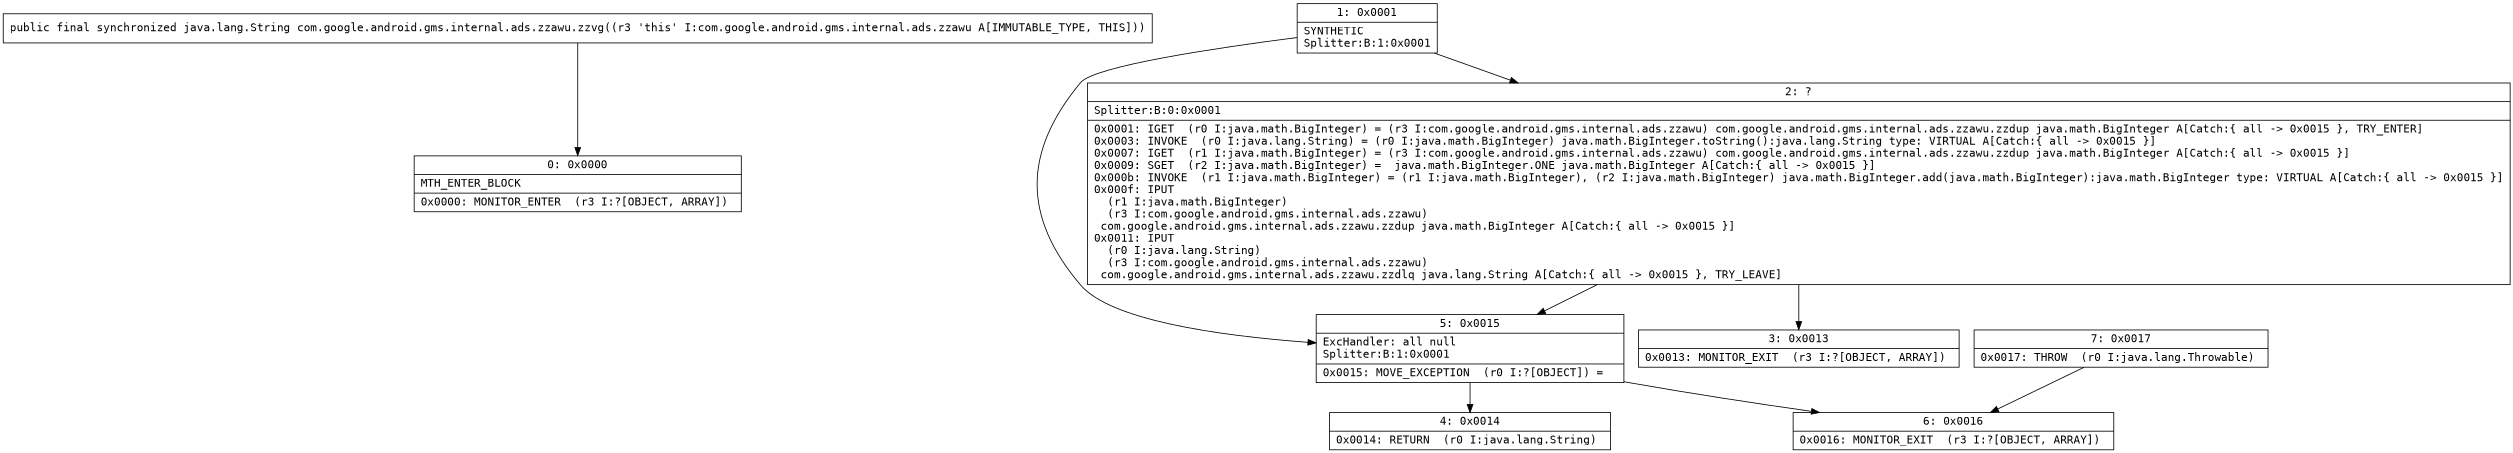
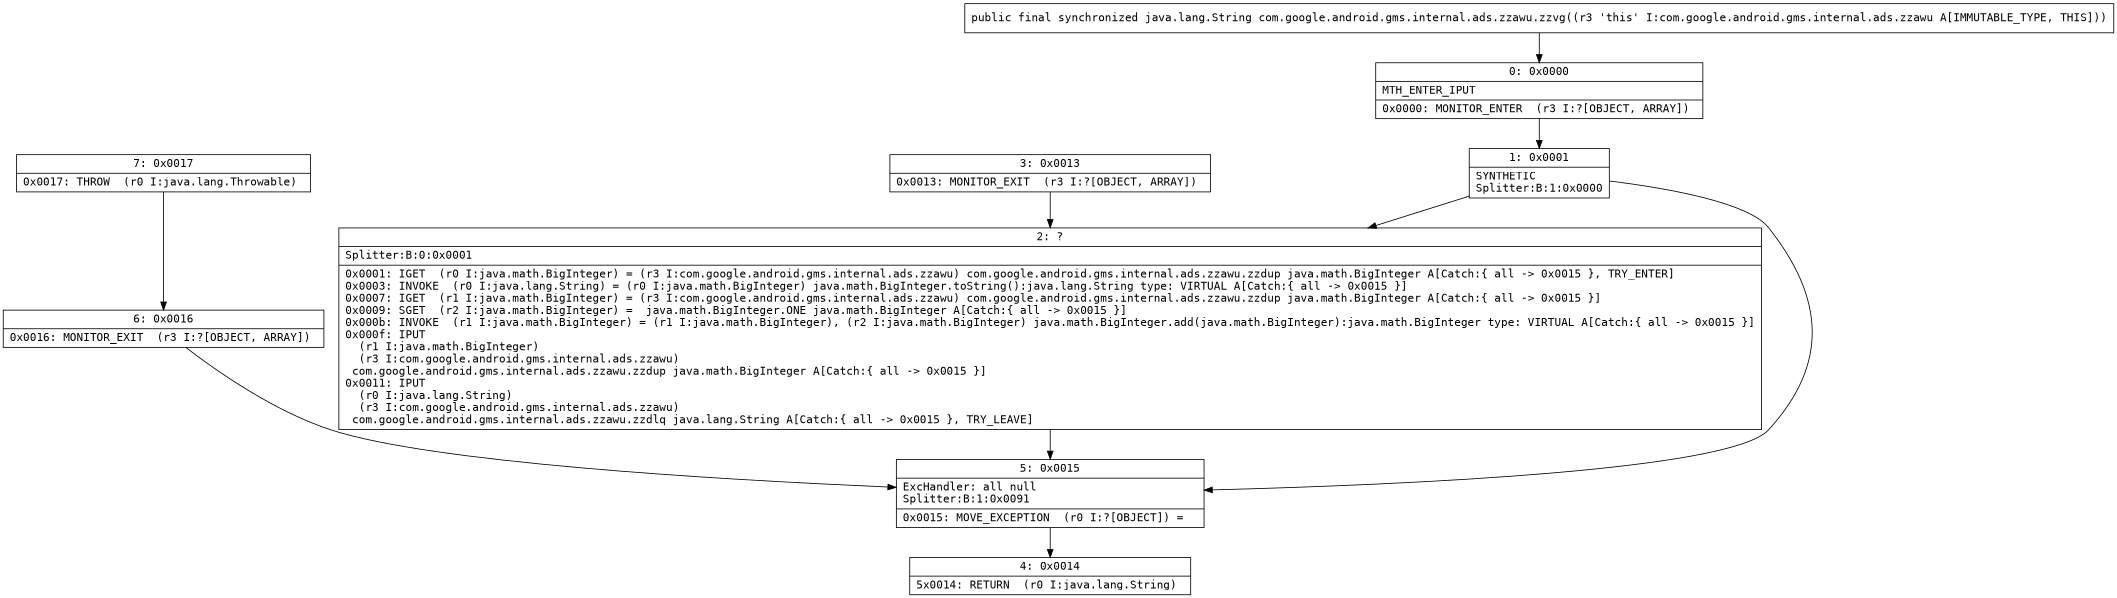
node "1: 0x0001": text "Splitter:B:1:0x0001" -> "Splitter:B:1:0x0000"
edge "0: 0x0000" -> "1: 0x0001": added
node "0: 0x0000": text "MTH_ENTER_BLOCK" -> "MTH_ENTER_IPUT"
edge "2: ?" -> "3: 0x0013": reversed
node "5: 0x0015": text "Splitter:B:1:0x0001" -> "Splitter:B:1:0x0091"
edge "5: 0x0015" -> "6: 0x0016": reversed
node "4: 0x0014": text "0x0014: RETURN  (r0 I:java.lang.String)" -> "5x0014: RETURN  (r0 I:java.lang.String)"
